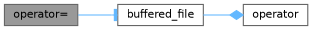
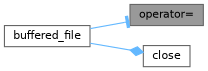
edge "operator=" -> "buffered_file": reversed
node "operator": label "operator" -> "close"
